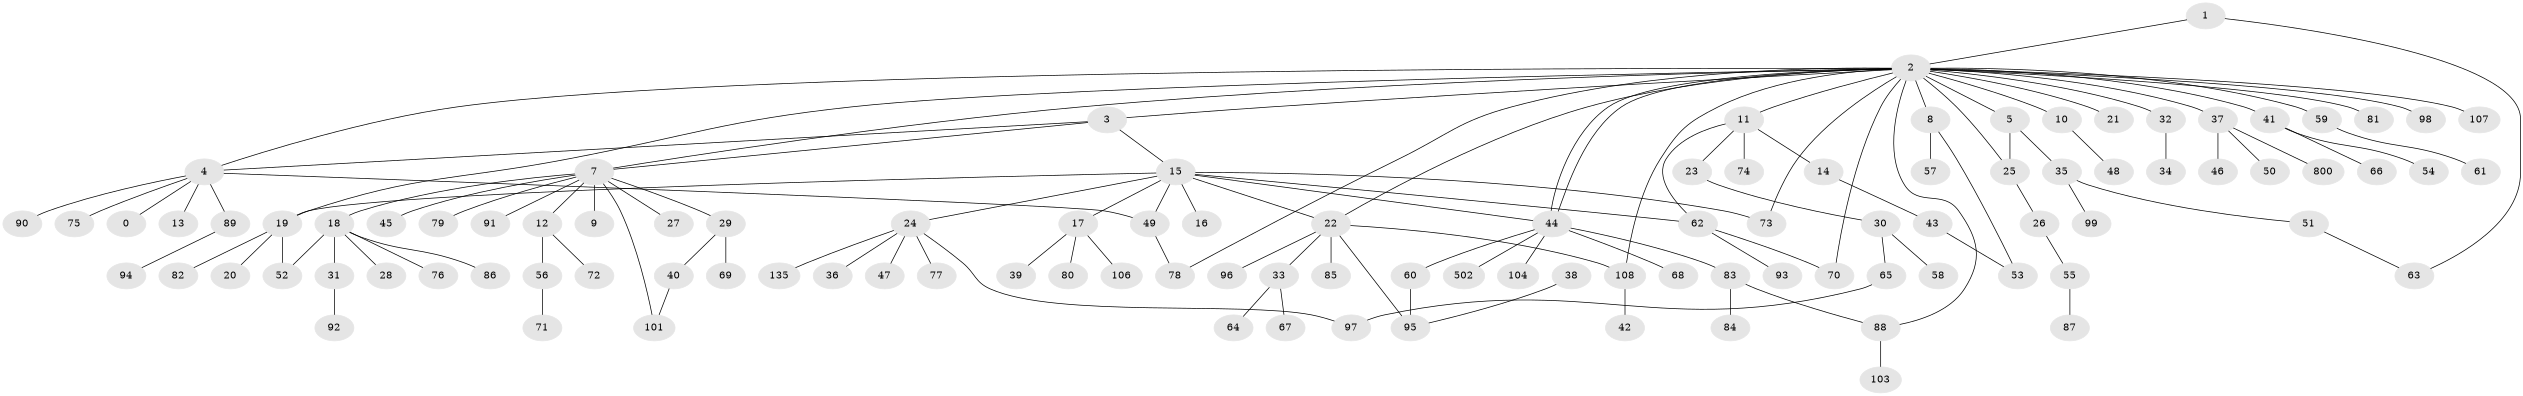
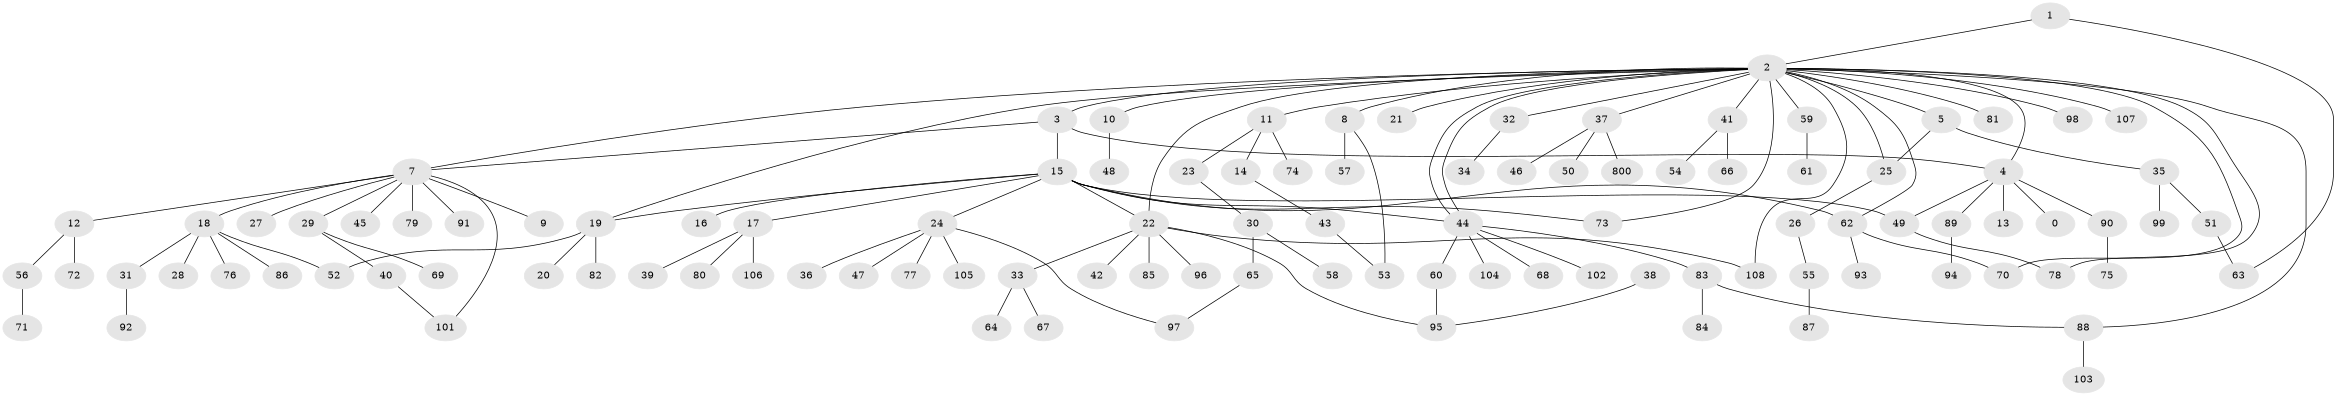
edge "11" -- "62": now "2" -- "62"
edge "4" -- "75": now "90" -- "75"
node "135": label "135" -> "105"
node "502": label "502" -> "102"
edge "108" -- "42": now "22" -- "42"
